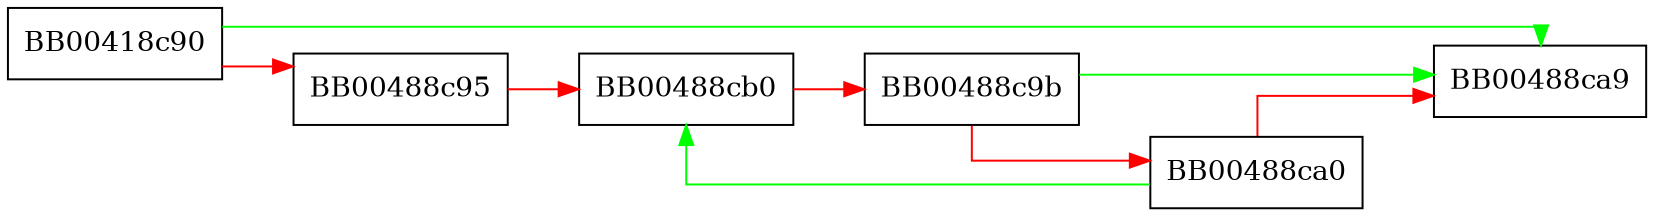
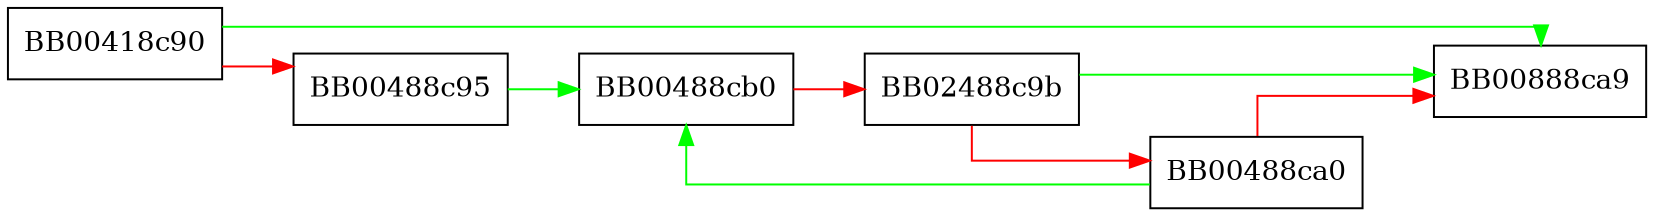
node "BB00488ca9": label "BB00488ca9" -> "BB00888ca9"
edge "BB00488c95" -> "BB00488cb0": color red -> green
node "BB00488c9b": label "BB00488c9b" -> "BB02488c9b"
